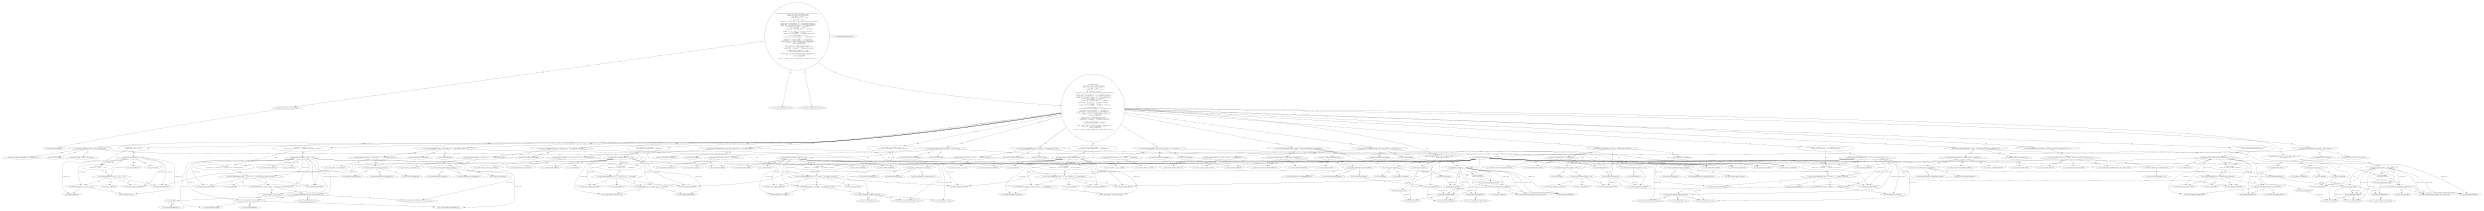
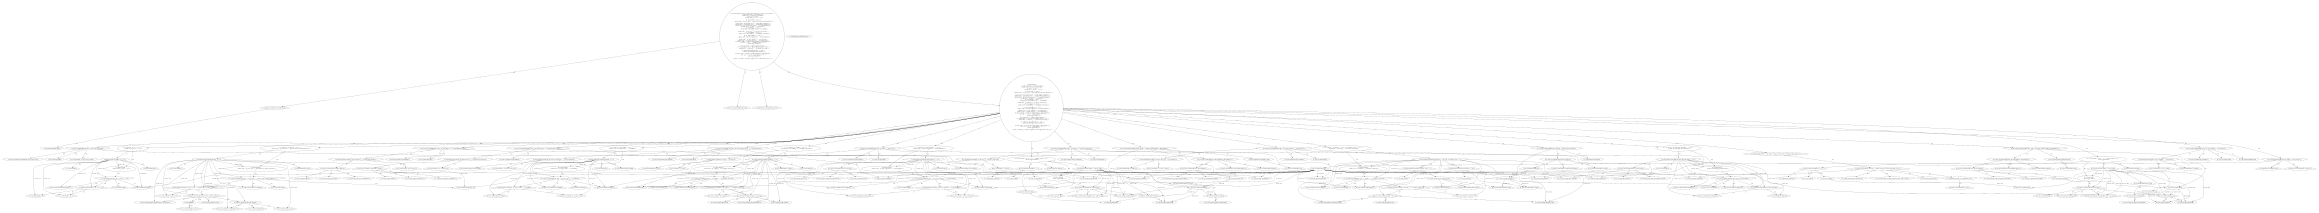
edge "3:CtVirtualElement@params" -> "25:CtVariableReadImpl@params": now "3:CtVirtualElement@params" -> "35:CtVirtualElement@getClassname"
node "36:CtVirtualElement@getClassname": removed
